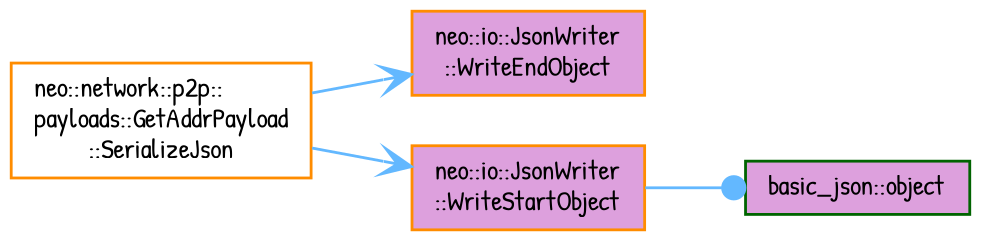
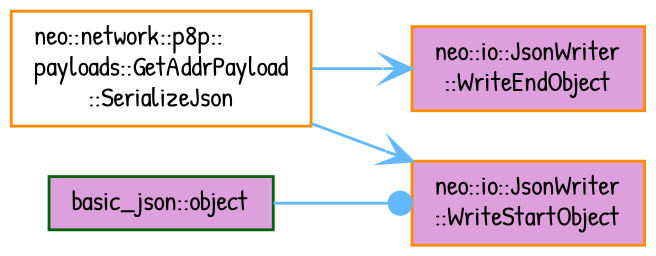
node "neo::network::p2p:: payloads::GetAddrPayload ::SerializeJson": label "neo::network::p2p:: payloads::GetAddrPayload ::SerializeJson" -> "neo::network::p8p:: payloads::GetAddrPayload ::SerializeJson"
edge "neo::io::JsonWriter ::WriteStartObject" -> "basic_json::object": reversed
